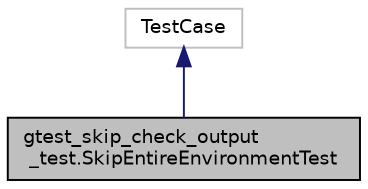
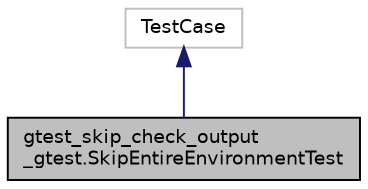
node "gtest_skip_check_output _test.SkipEntireEnvironmentTest": label "gtest_skip_check_output _test.SkipEntireEnvironmentTest" -> "gtest_skip_check_output _gtest.SkipEntireEnvironmentTest"
